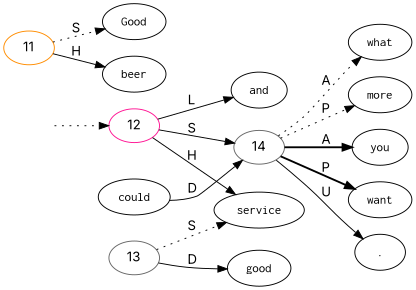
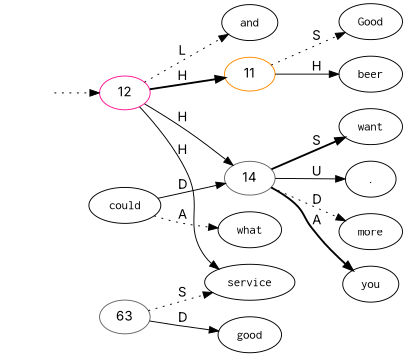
edge "12" -> "11": added, label "H"
edge "14" -> "what": now "could" -> "what"
edge "14" -> "more": label "P" -> "D"
edge "12" -> "and": style solid -> dotted
edge "12" -> "14": label "S" -> "H"
edge "14" -> "want": label "P" -> "S"
node "13": label "13" -> "63"
